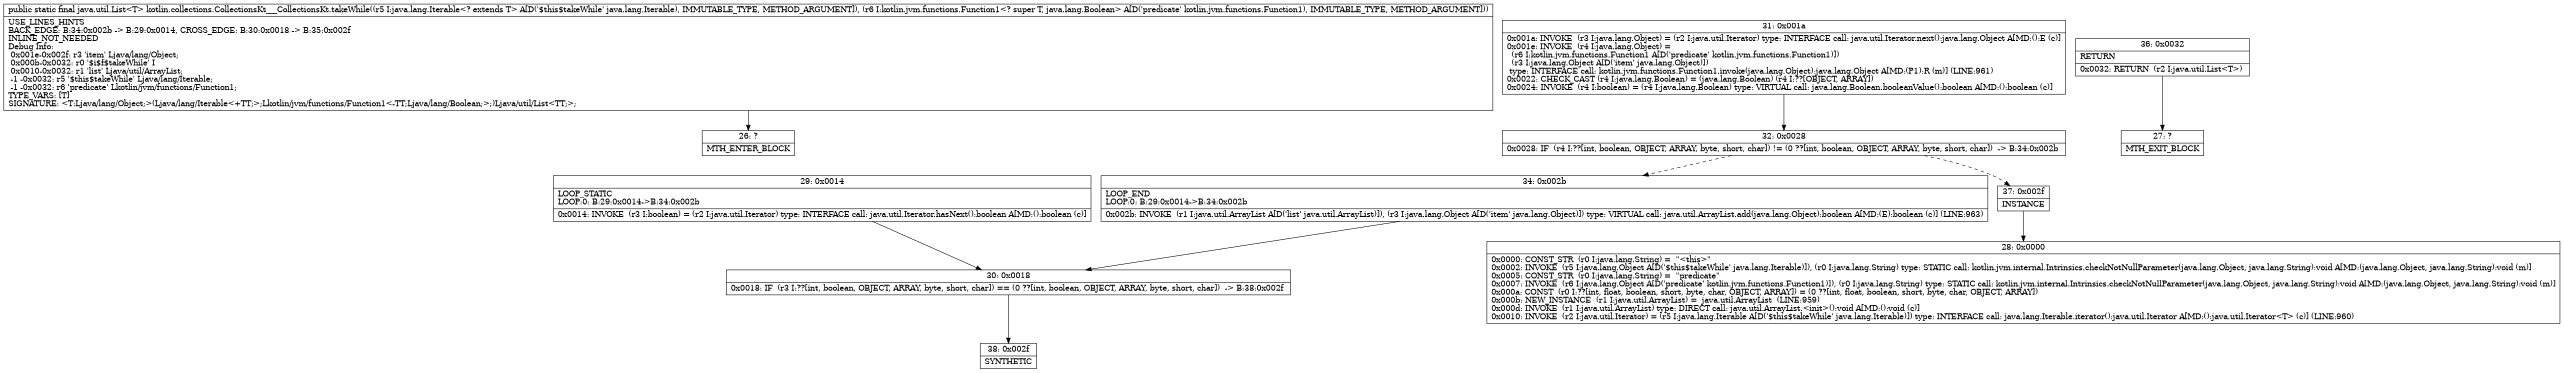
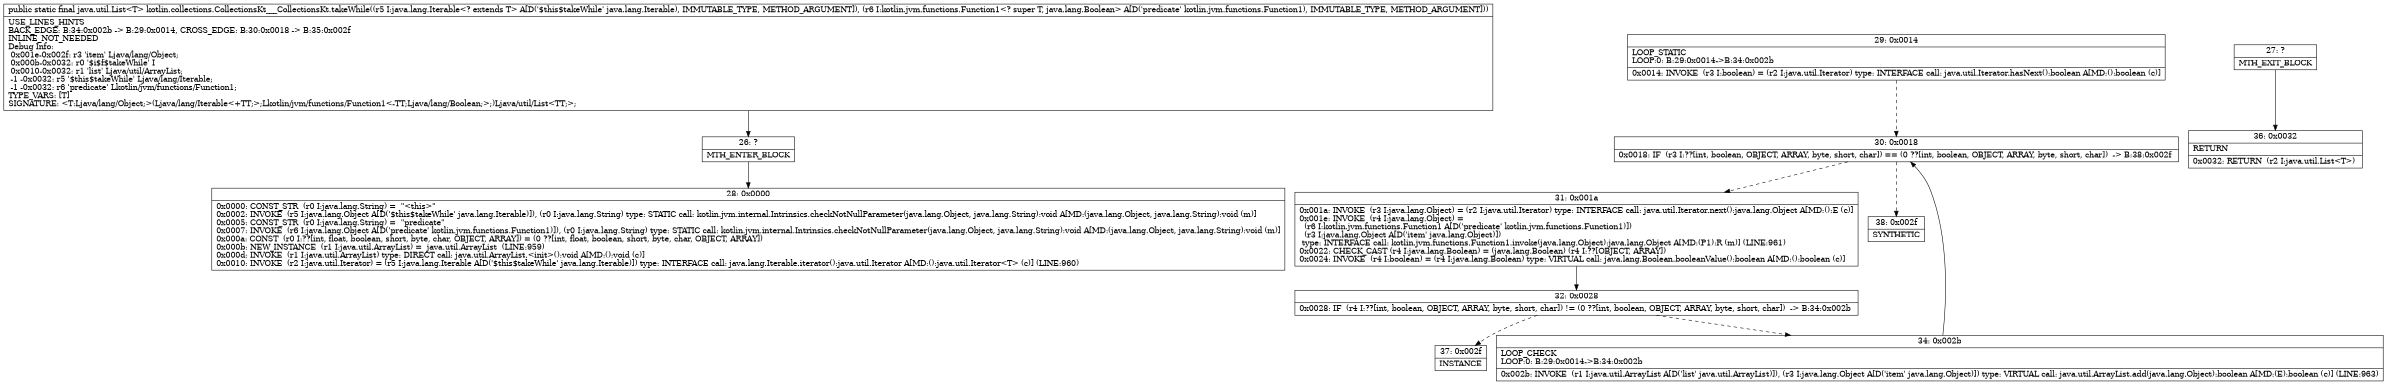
edge "36: 0x0032" -> "27: ?": reversed
edge "30: 0x0018" -> "31: 0x001a": added
node "34: 0x002b": text "LOOP_END" -> "LOOP_CHECK"
edge "37: 0x002f" -> "28: 0x0000": now "26: ?" -> "28: 0x0000"
edge "29: 0x0014" -> "30: 0x0018": style solid -> dashed
edge "30: 0x0018" -> "38: 0x002f": style solid -> dashed
